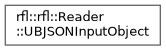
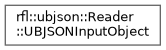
node "rfl::rfl::Reader ::UBJSONInputObject": label "rfl::rfl::Reader ::UBJSONInputObject" -> "rfl::ubjson::Reader ::UBJSONInputObject"
